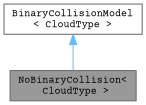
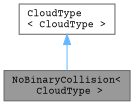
node "BinaryCollisionModel < CloudType >": label "BinaryCollisionModel < CloudType >" -> "CloudType < CloudType >"
